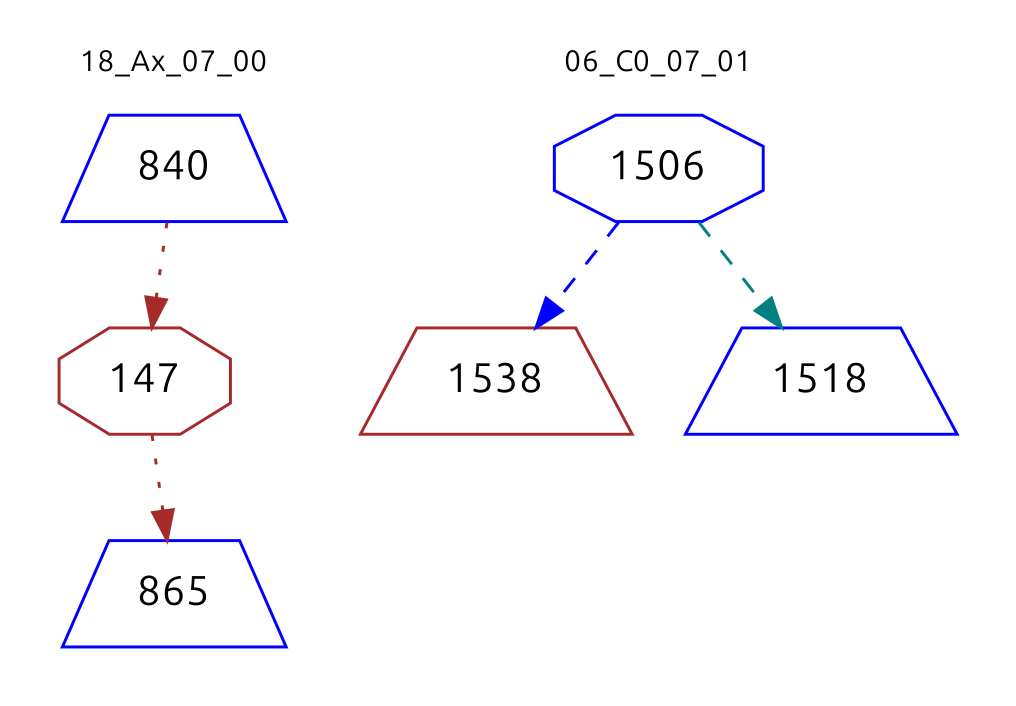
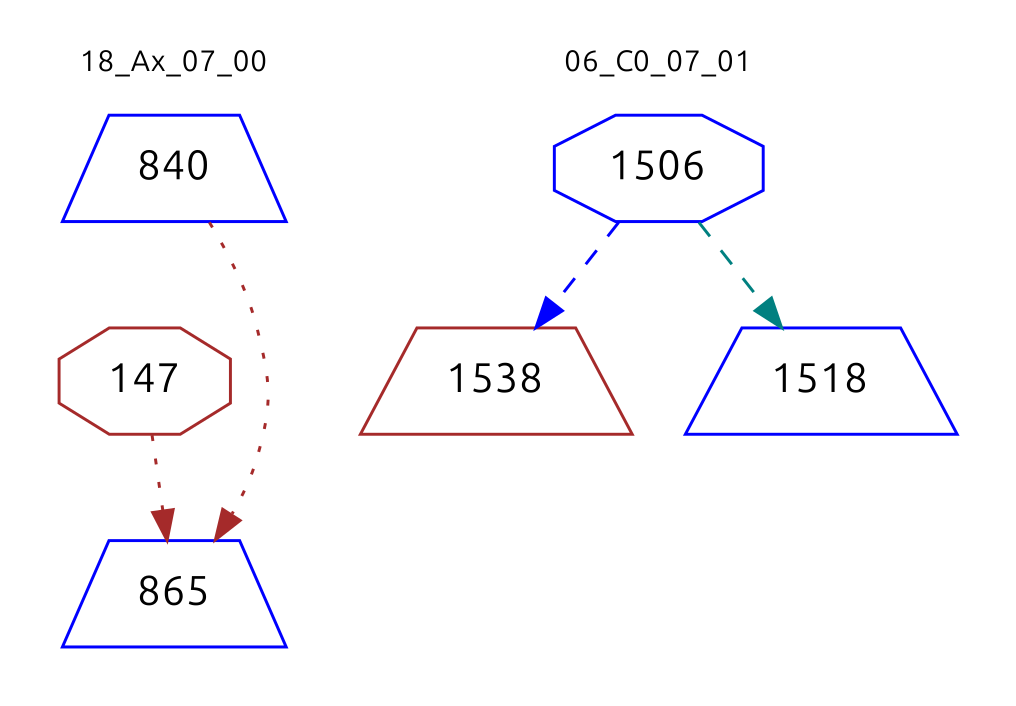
edge "840" -> "147": now "840" -> "865"
